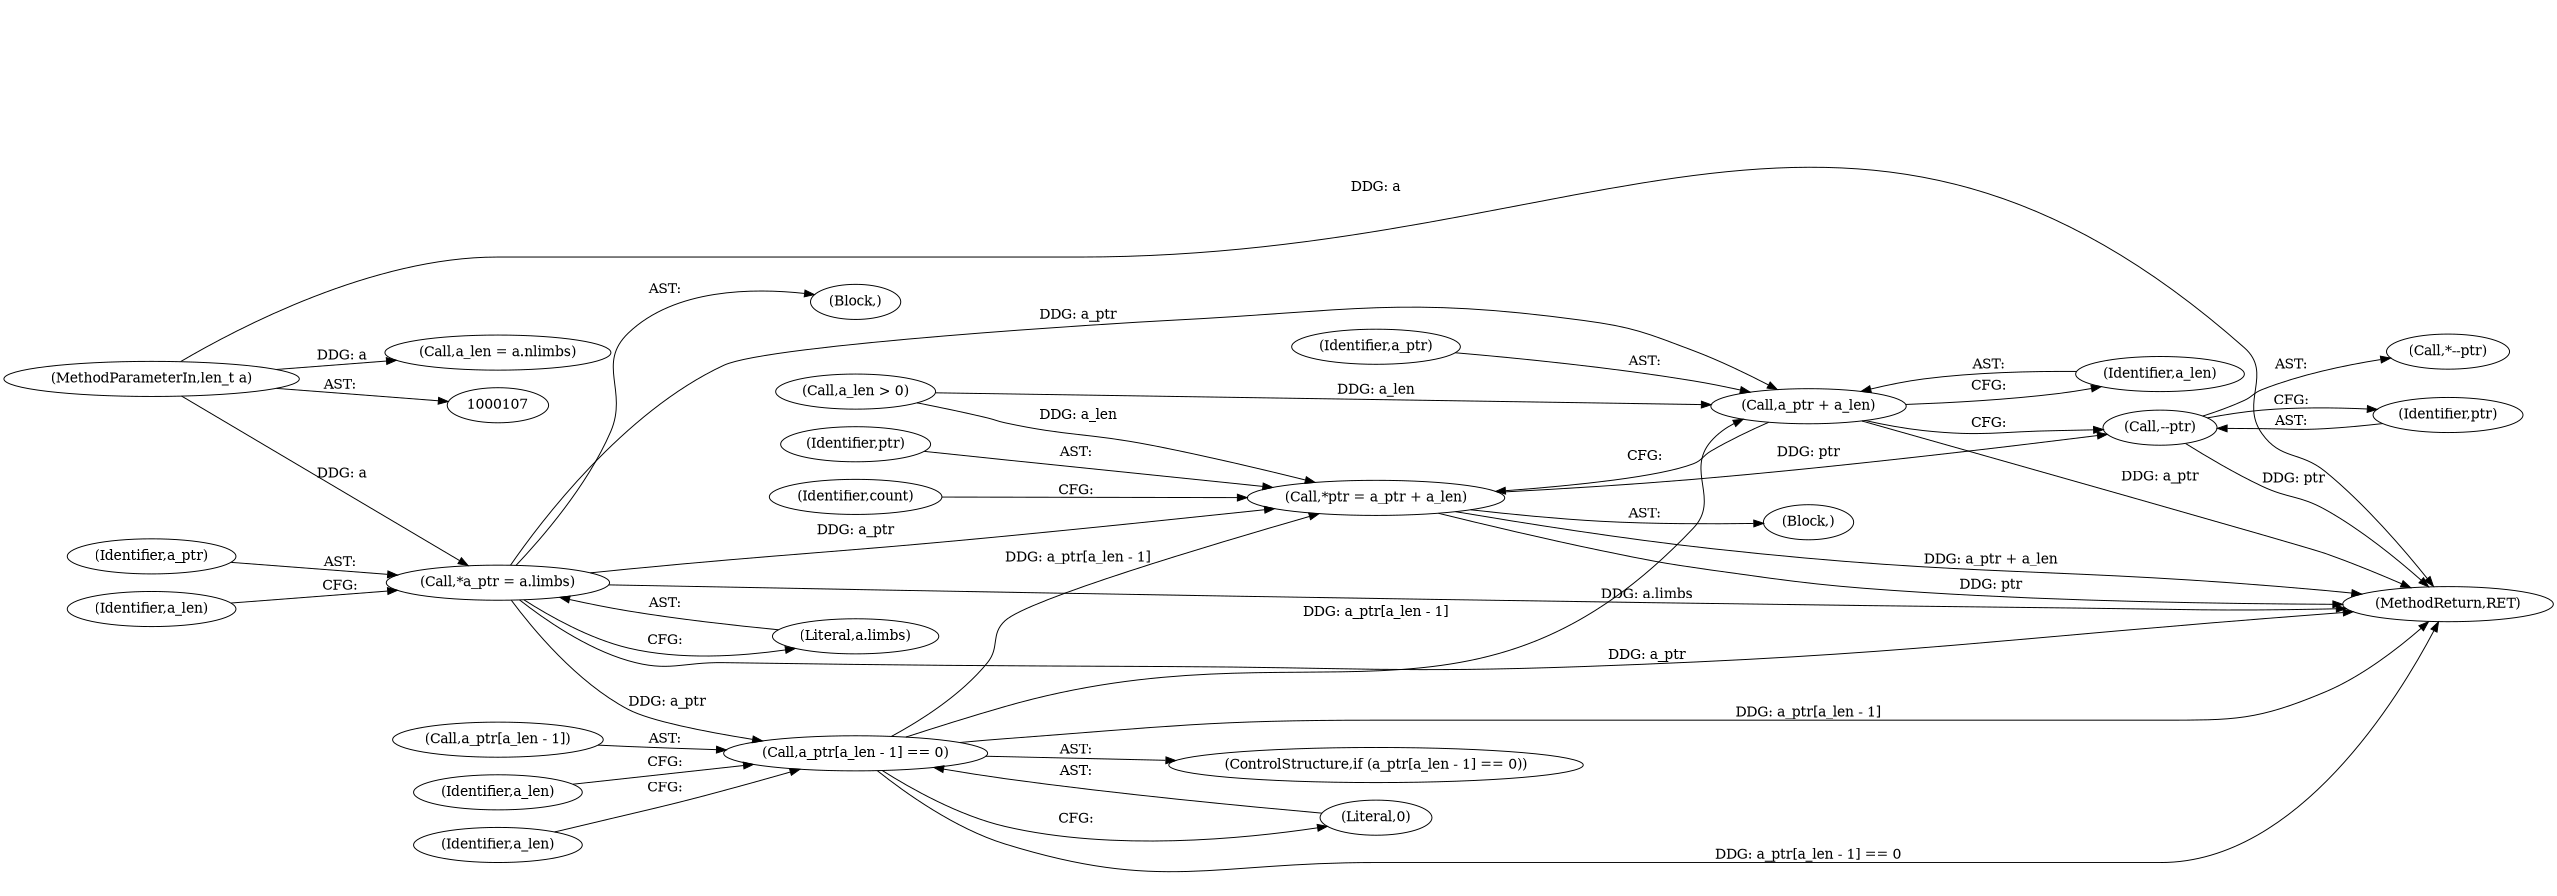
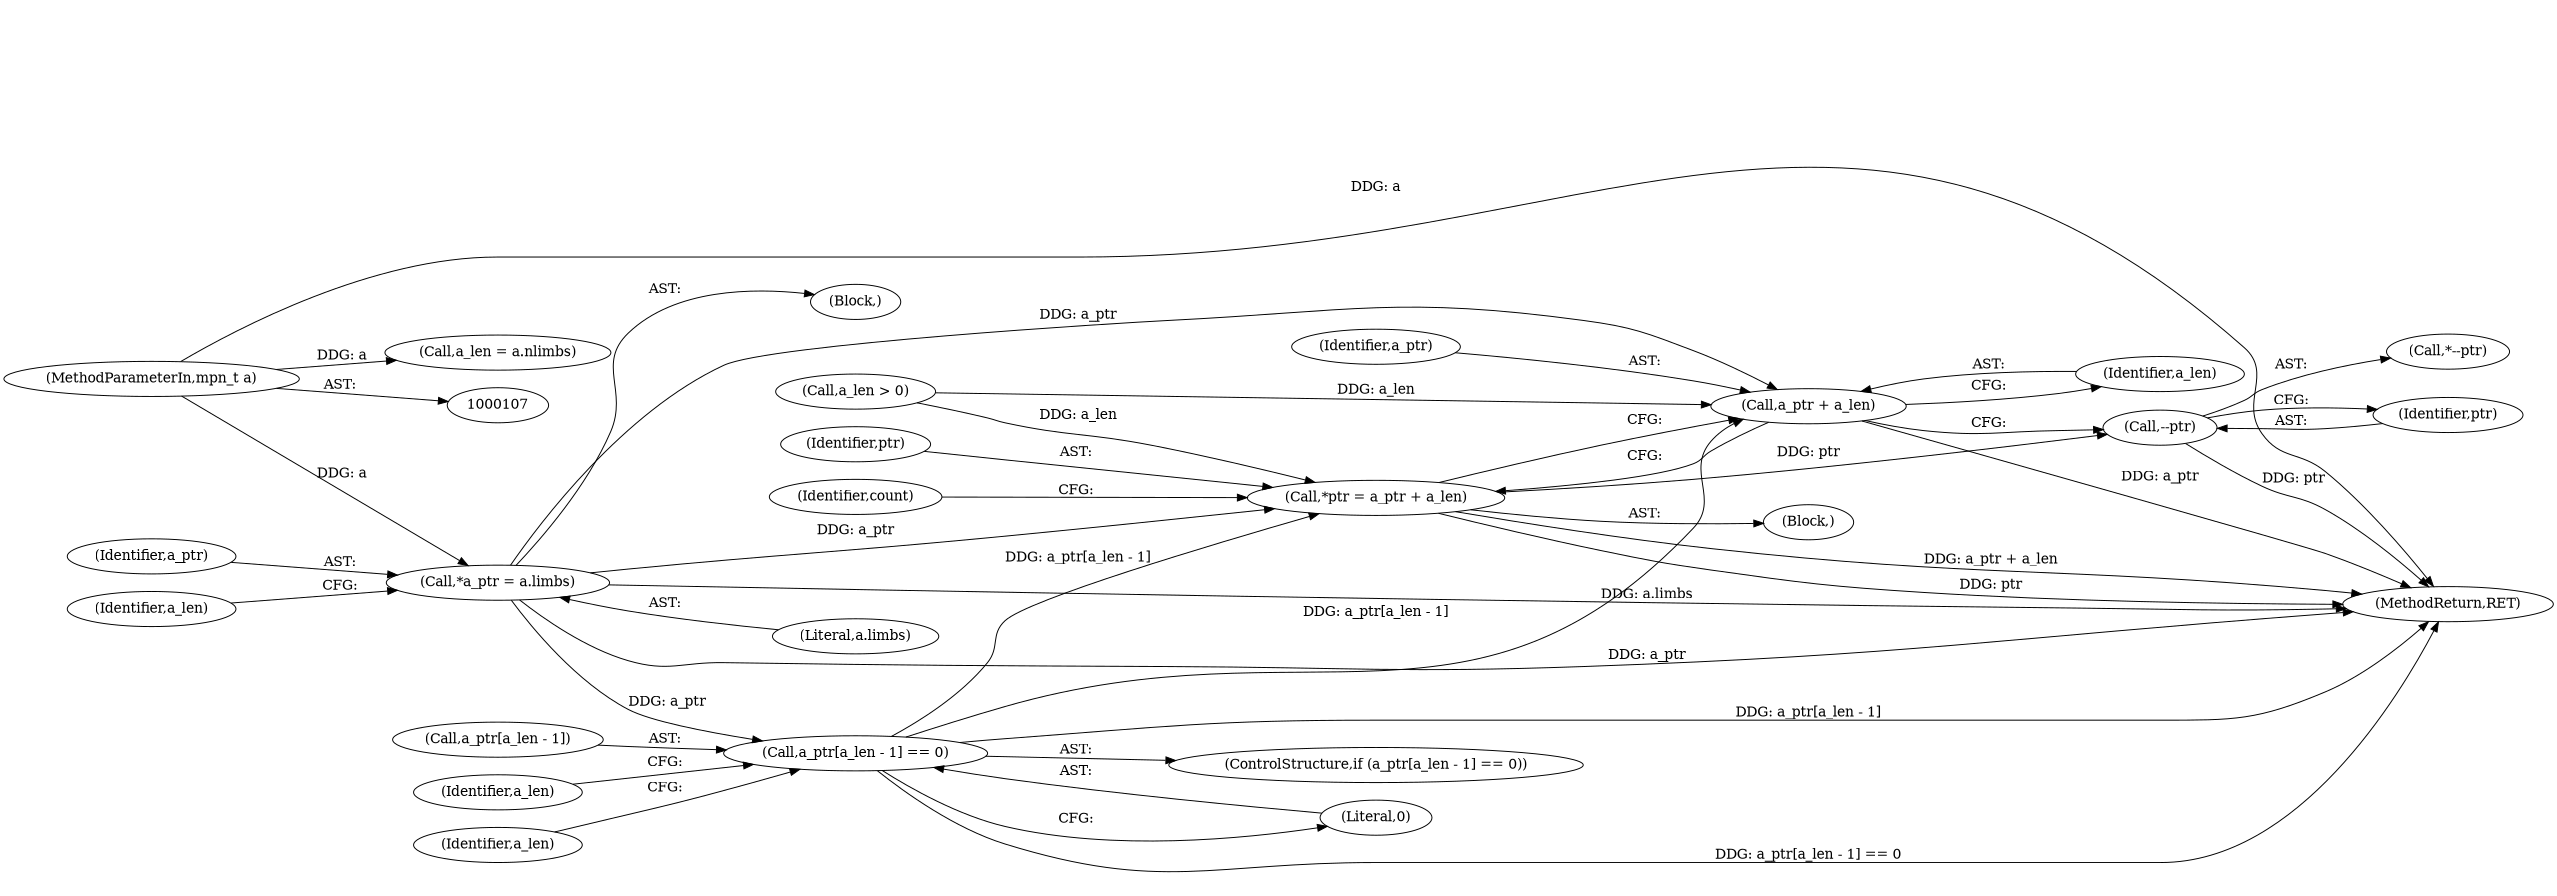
node "(MethodParameterIn,len_t a)": label "(MethodParameterIn,len_t a)" -> "(MethodParameterIn,mpn_t a)"
edge "(Call,*ptr = a_ptr + a_len)" -> "(Call,a_ptr + a_len)": added, label "CFG:"
edge "(Call,*a_ptr = a.limbs)" -> "(Literal,a.limbs)": removed, label "CFG:"
